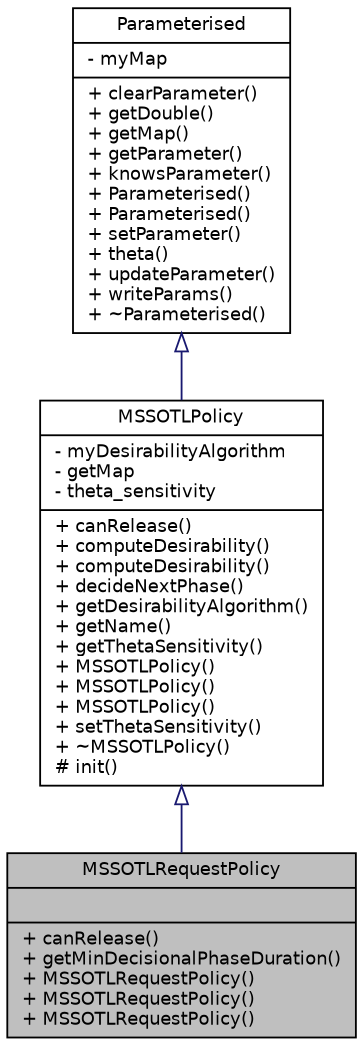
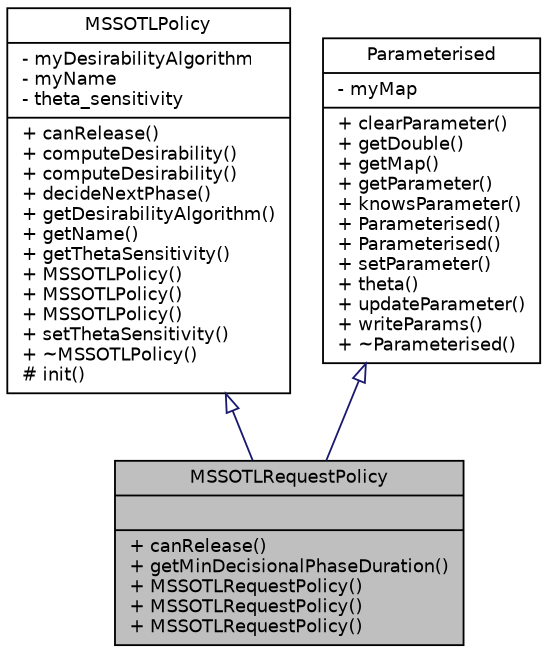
edge "MSSOTLPolicy" -> "Parameterised": now "MSSOTLRequestPolicy" -> "Parameterised"
node "MSSOTLPolicy": text "- getMap" -> "- myName"
